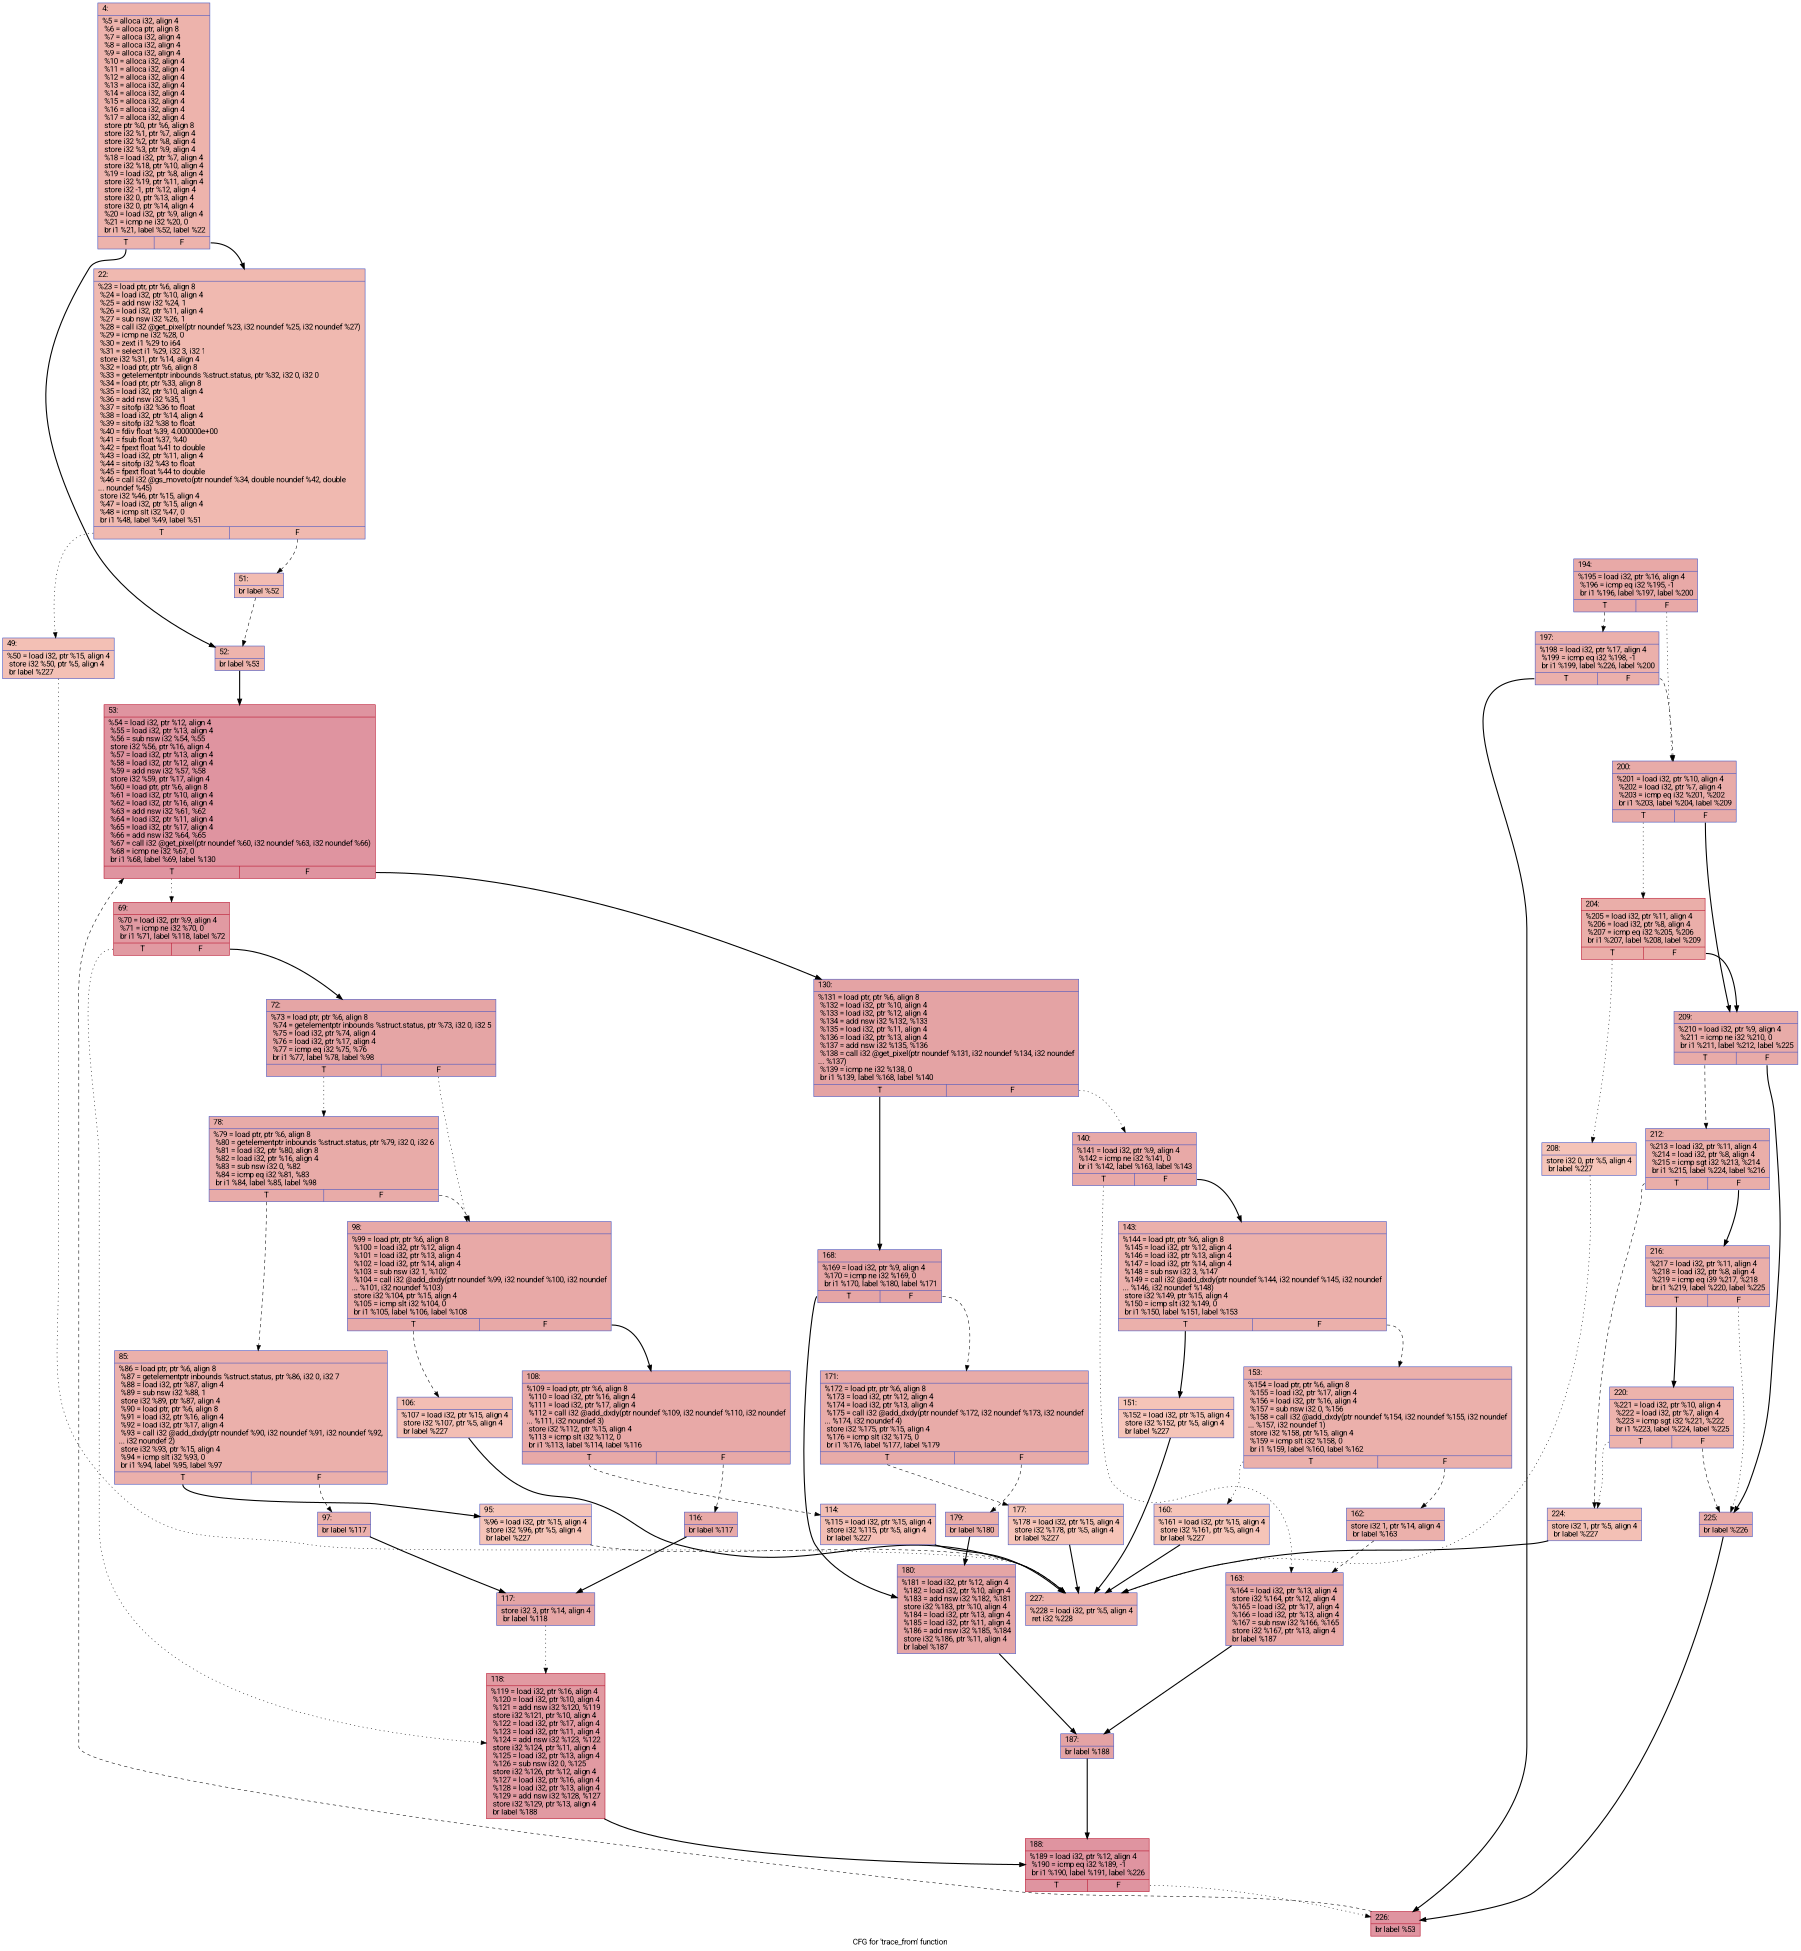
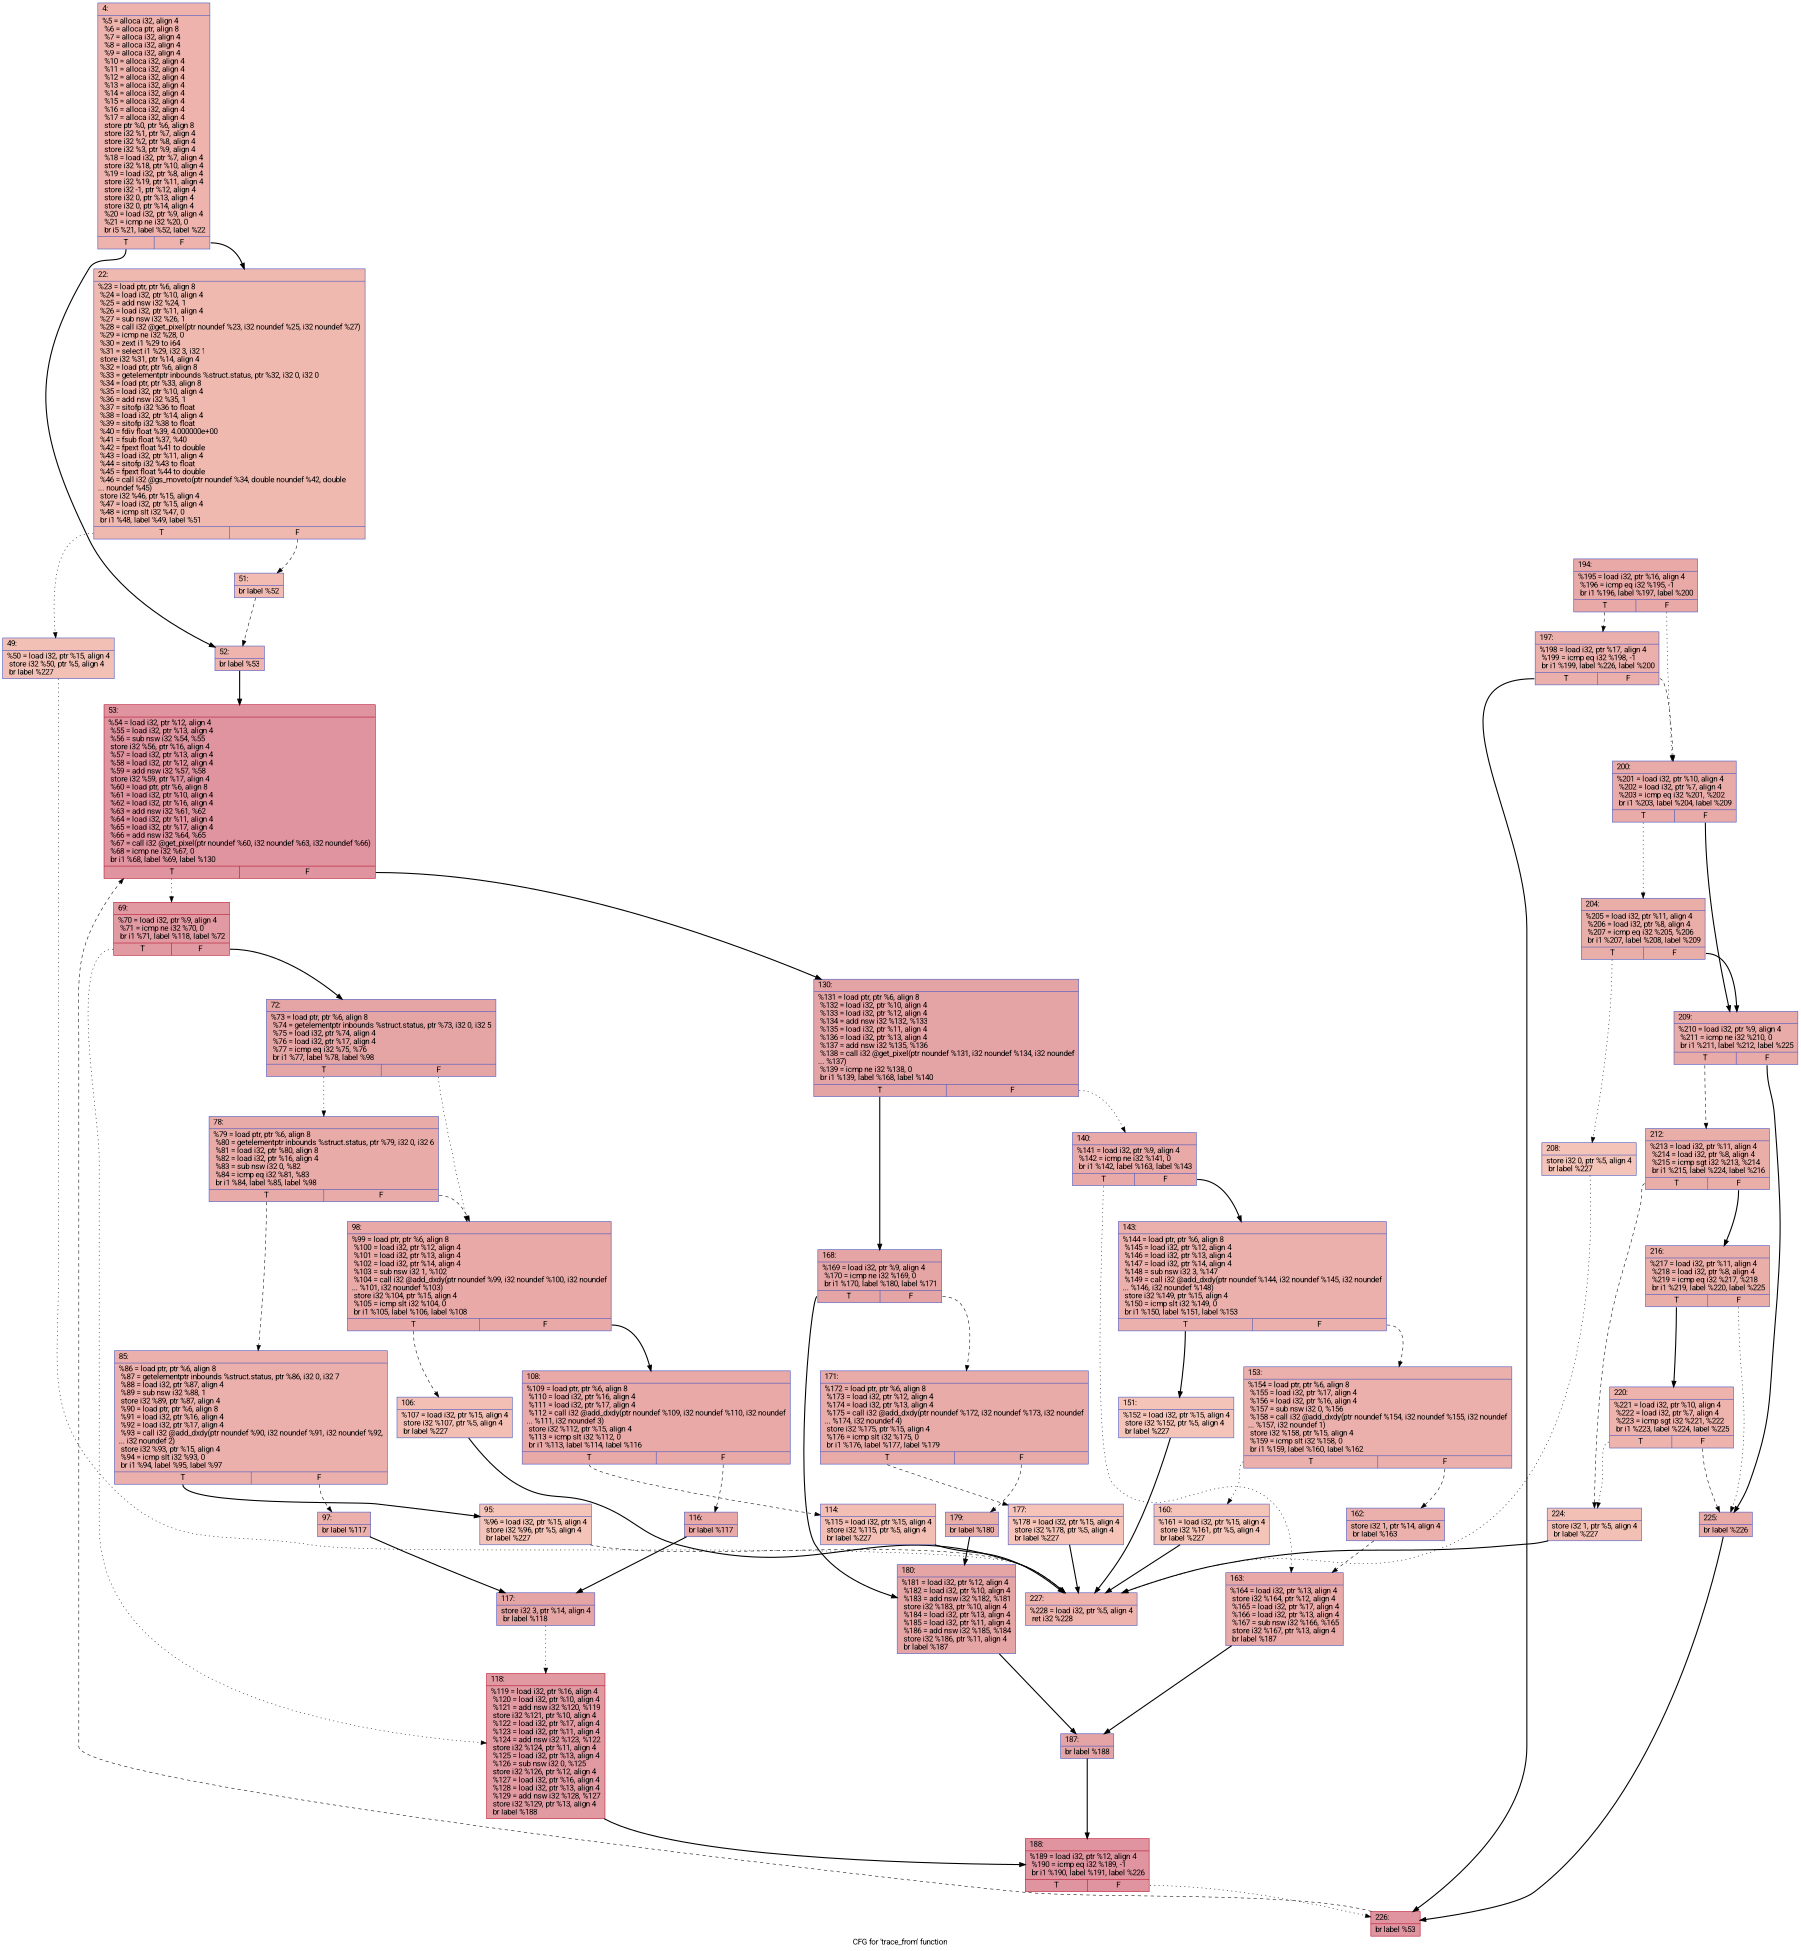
node "4:": text "br i1 %21, label %52, label %22" -> "br i5 %21, label %52, label %22"
node "204:": color #b70d28ff -> #3d50c3ff
node "216:": text "%219 = icmp eq i39 %217, %218" -> "%219 = icmp eq i32 %217, %218"
